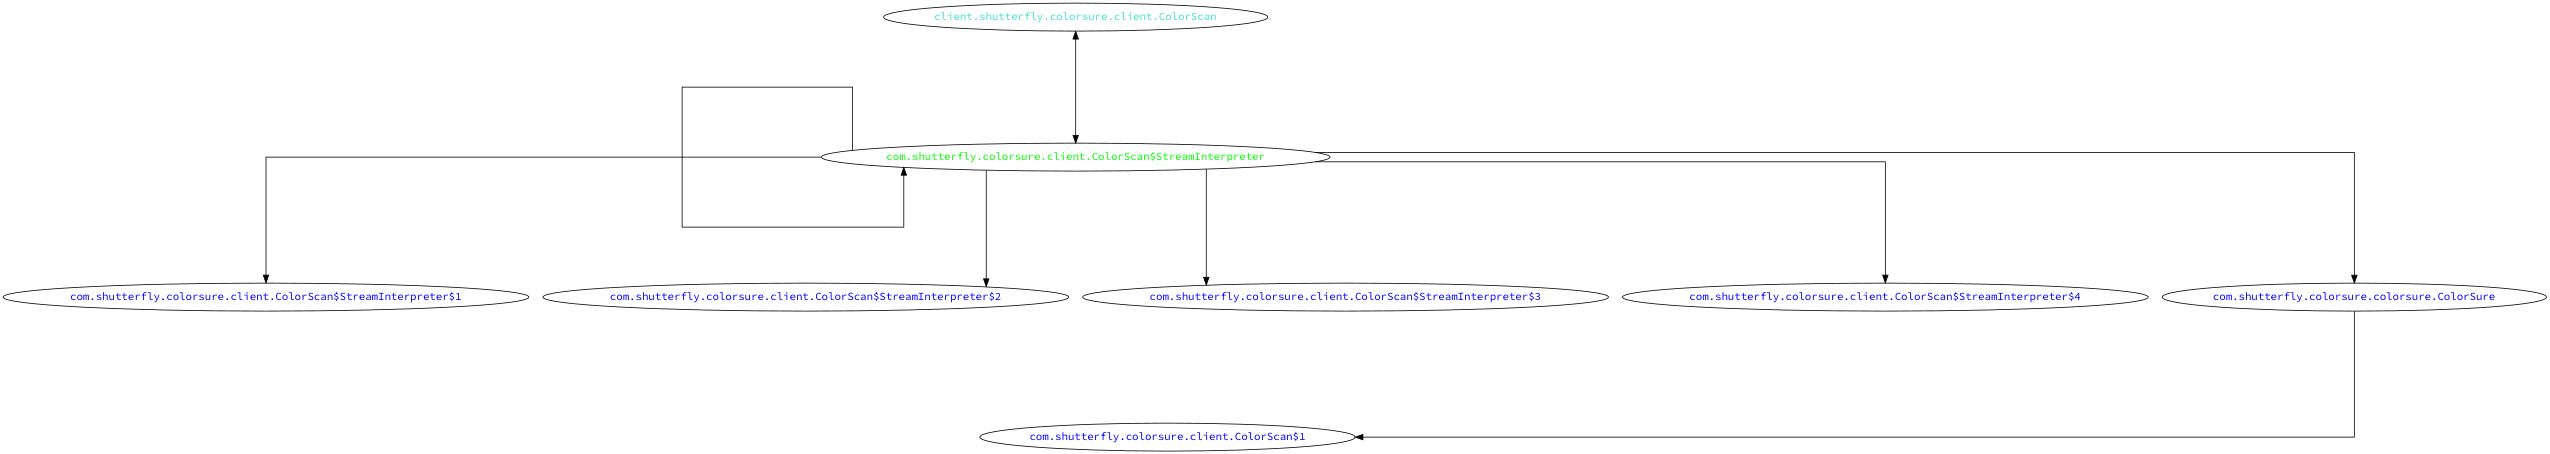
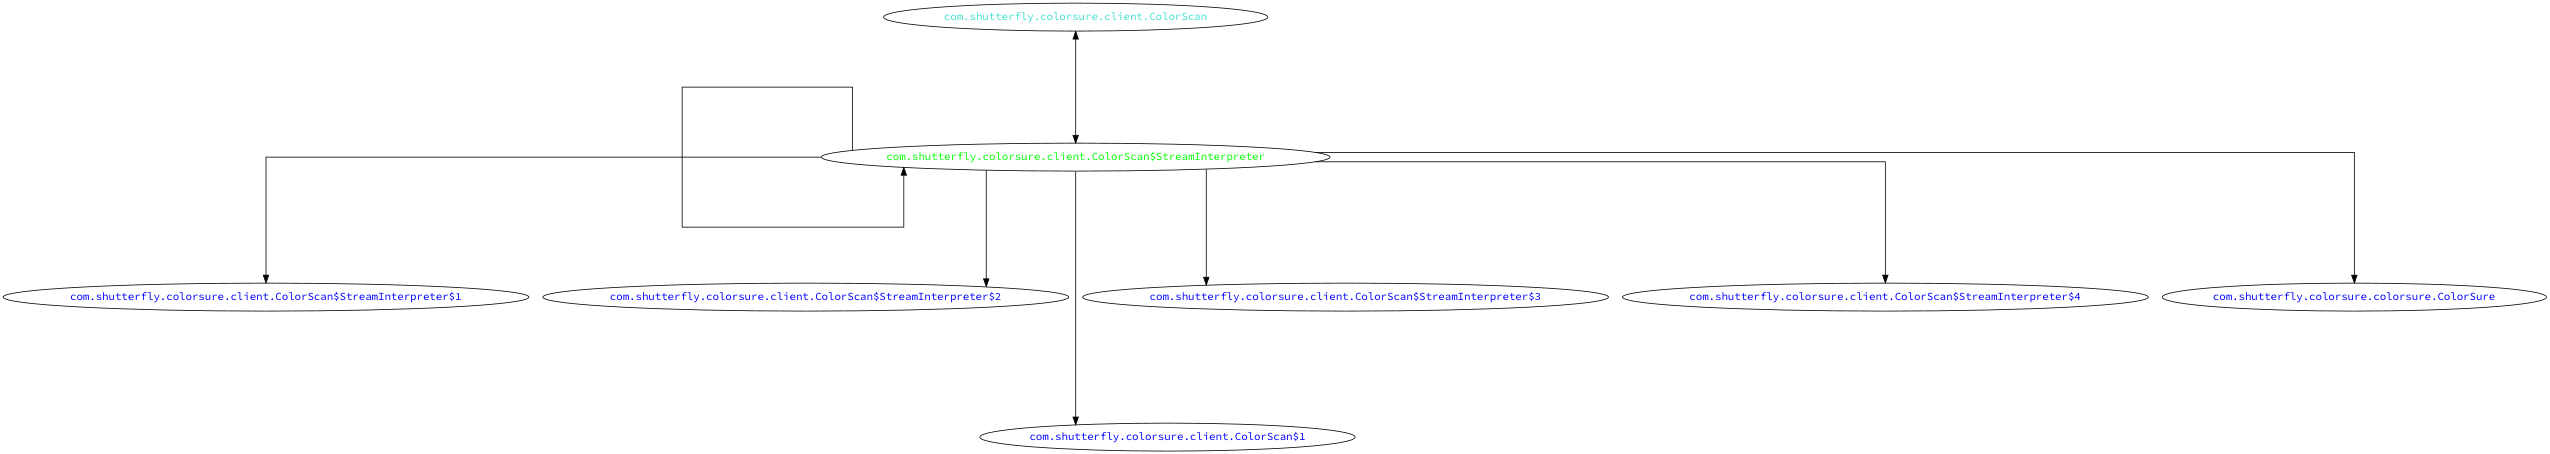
node "client.shutterfly.colorsure.client.ColorScan": label "client.shutterfly.colorsure.client.ColorScan" -> "com.shutterfly.colorsure.client.ColorScan"
edge "com.shutterfly.colorsure.colorsure.ColorSure" -> "com.shutterfly.colorsure.client.ColorScan$1": now "com.shutterfly.colorsure.client.ColorScan$StreamInterpreter" -> "com.shutterfly.colorsure.client.ColorScan$1"
